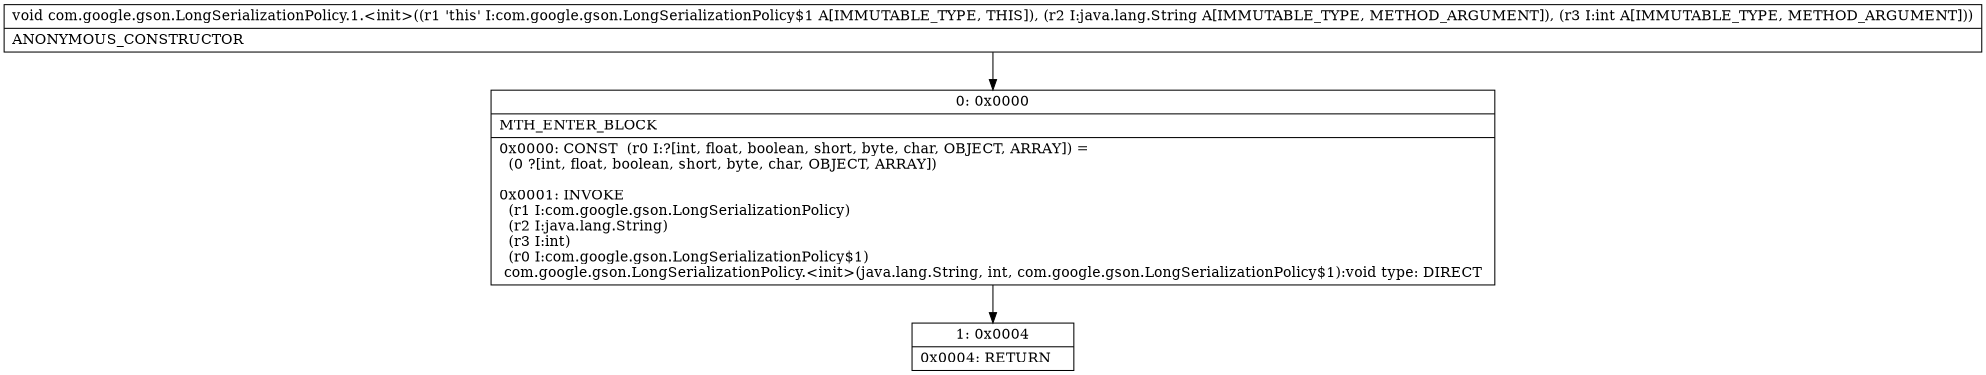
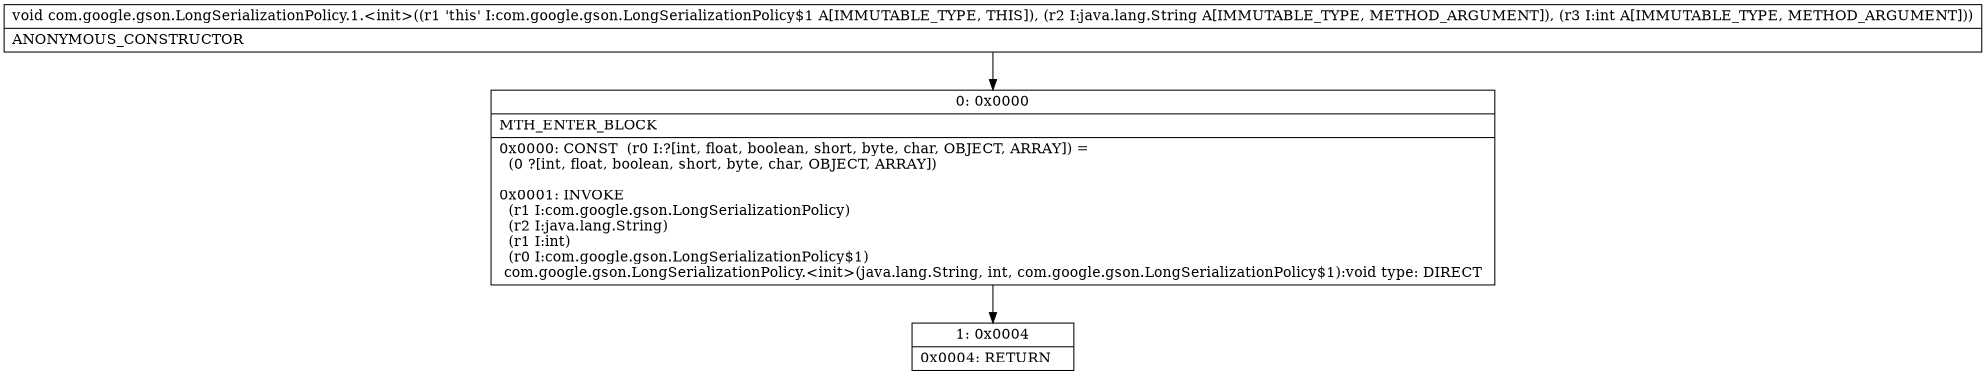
node "0: 0x0000": text "(r3 I:int)" -> "(r1 I:int)"
